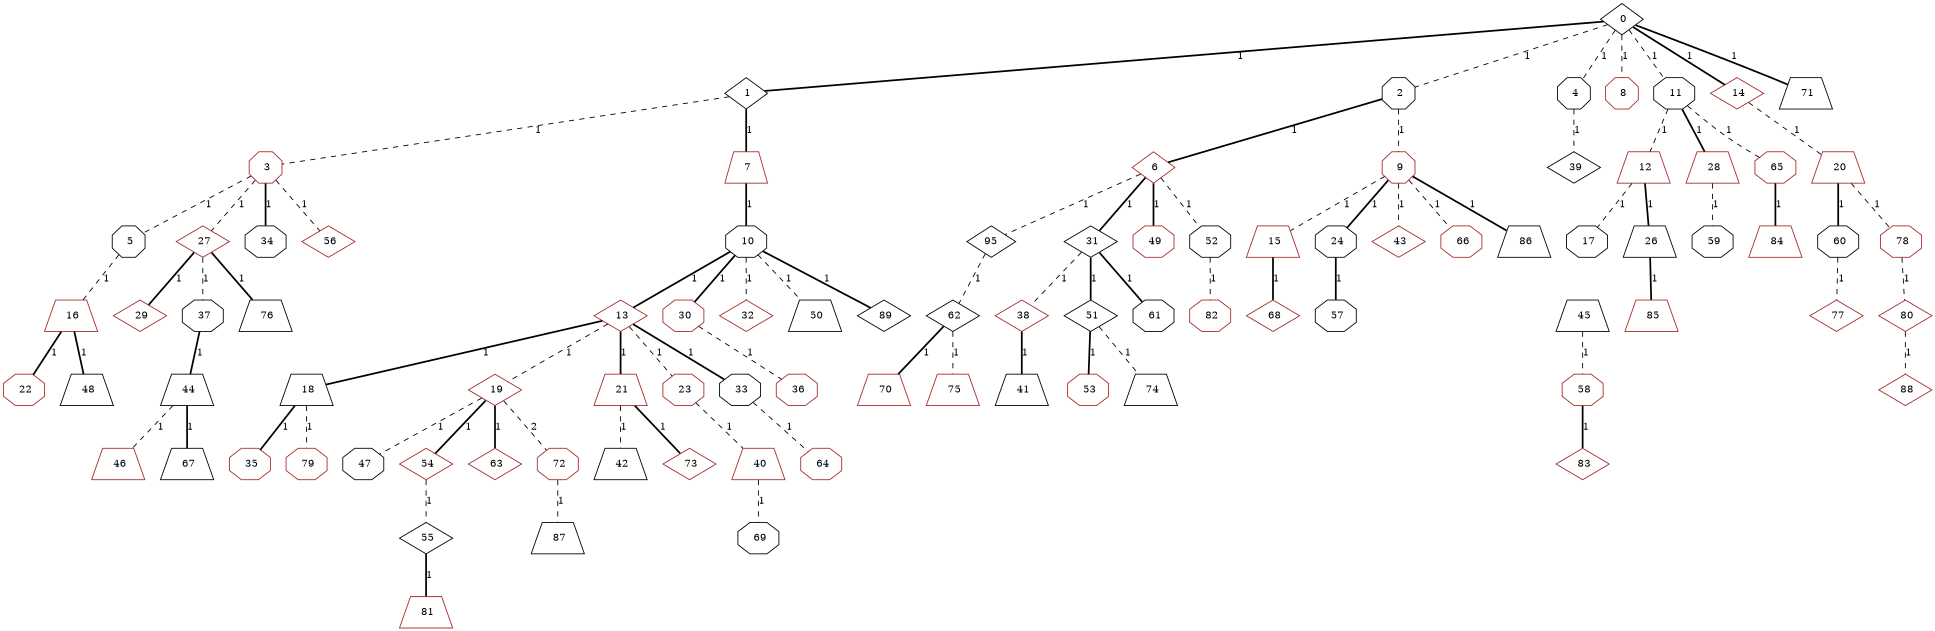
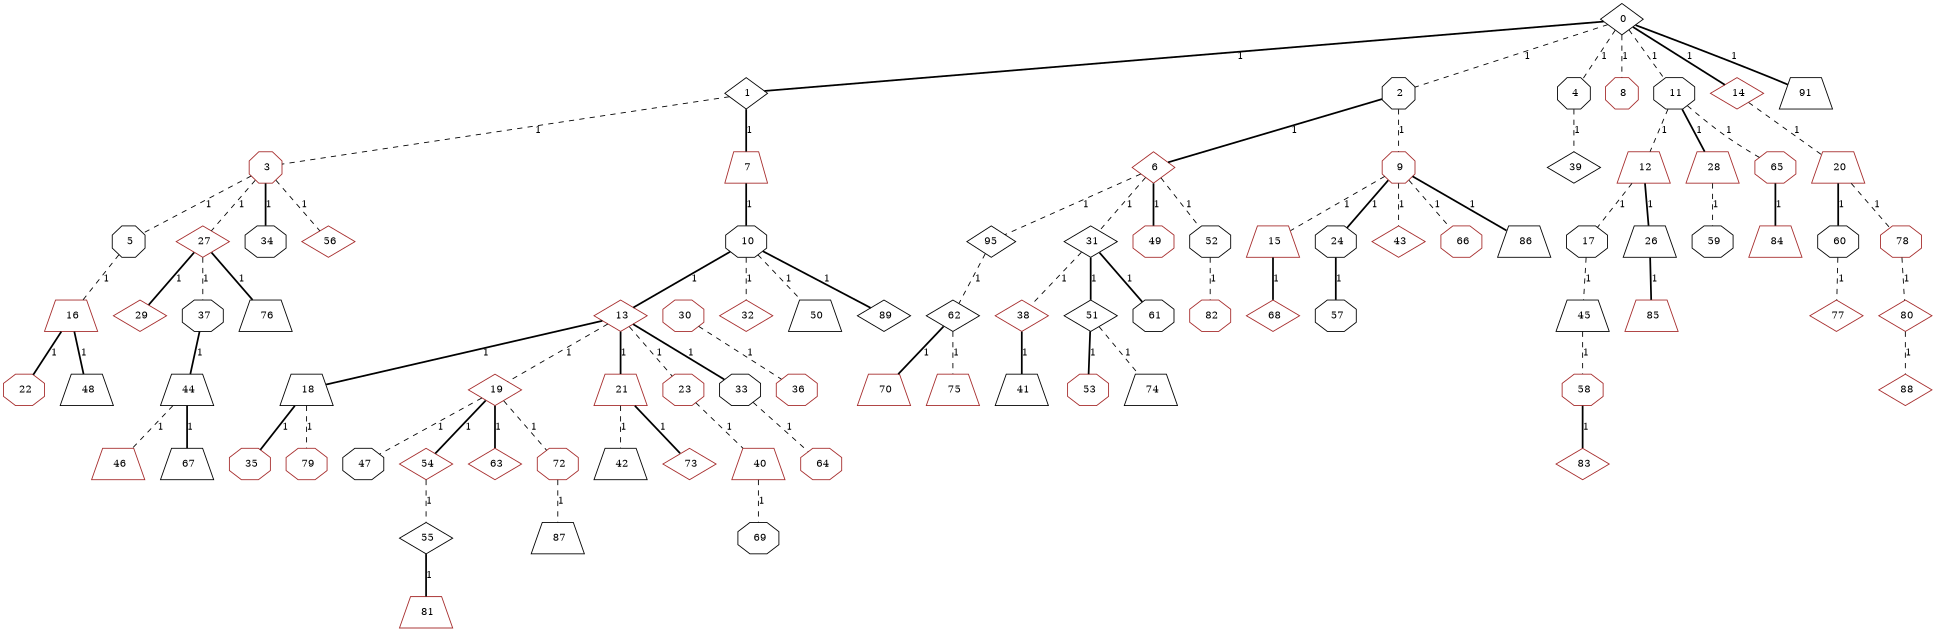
node "71": label "71" -> "91"
edge "6" -- "31": style bold -> dashed
edge "10" -- "30": removed, label "1"
edge "17" -- "45": added, label "1"
edge "19" -- "72": label "2" -> "1"
